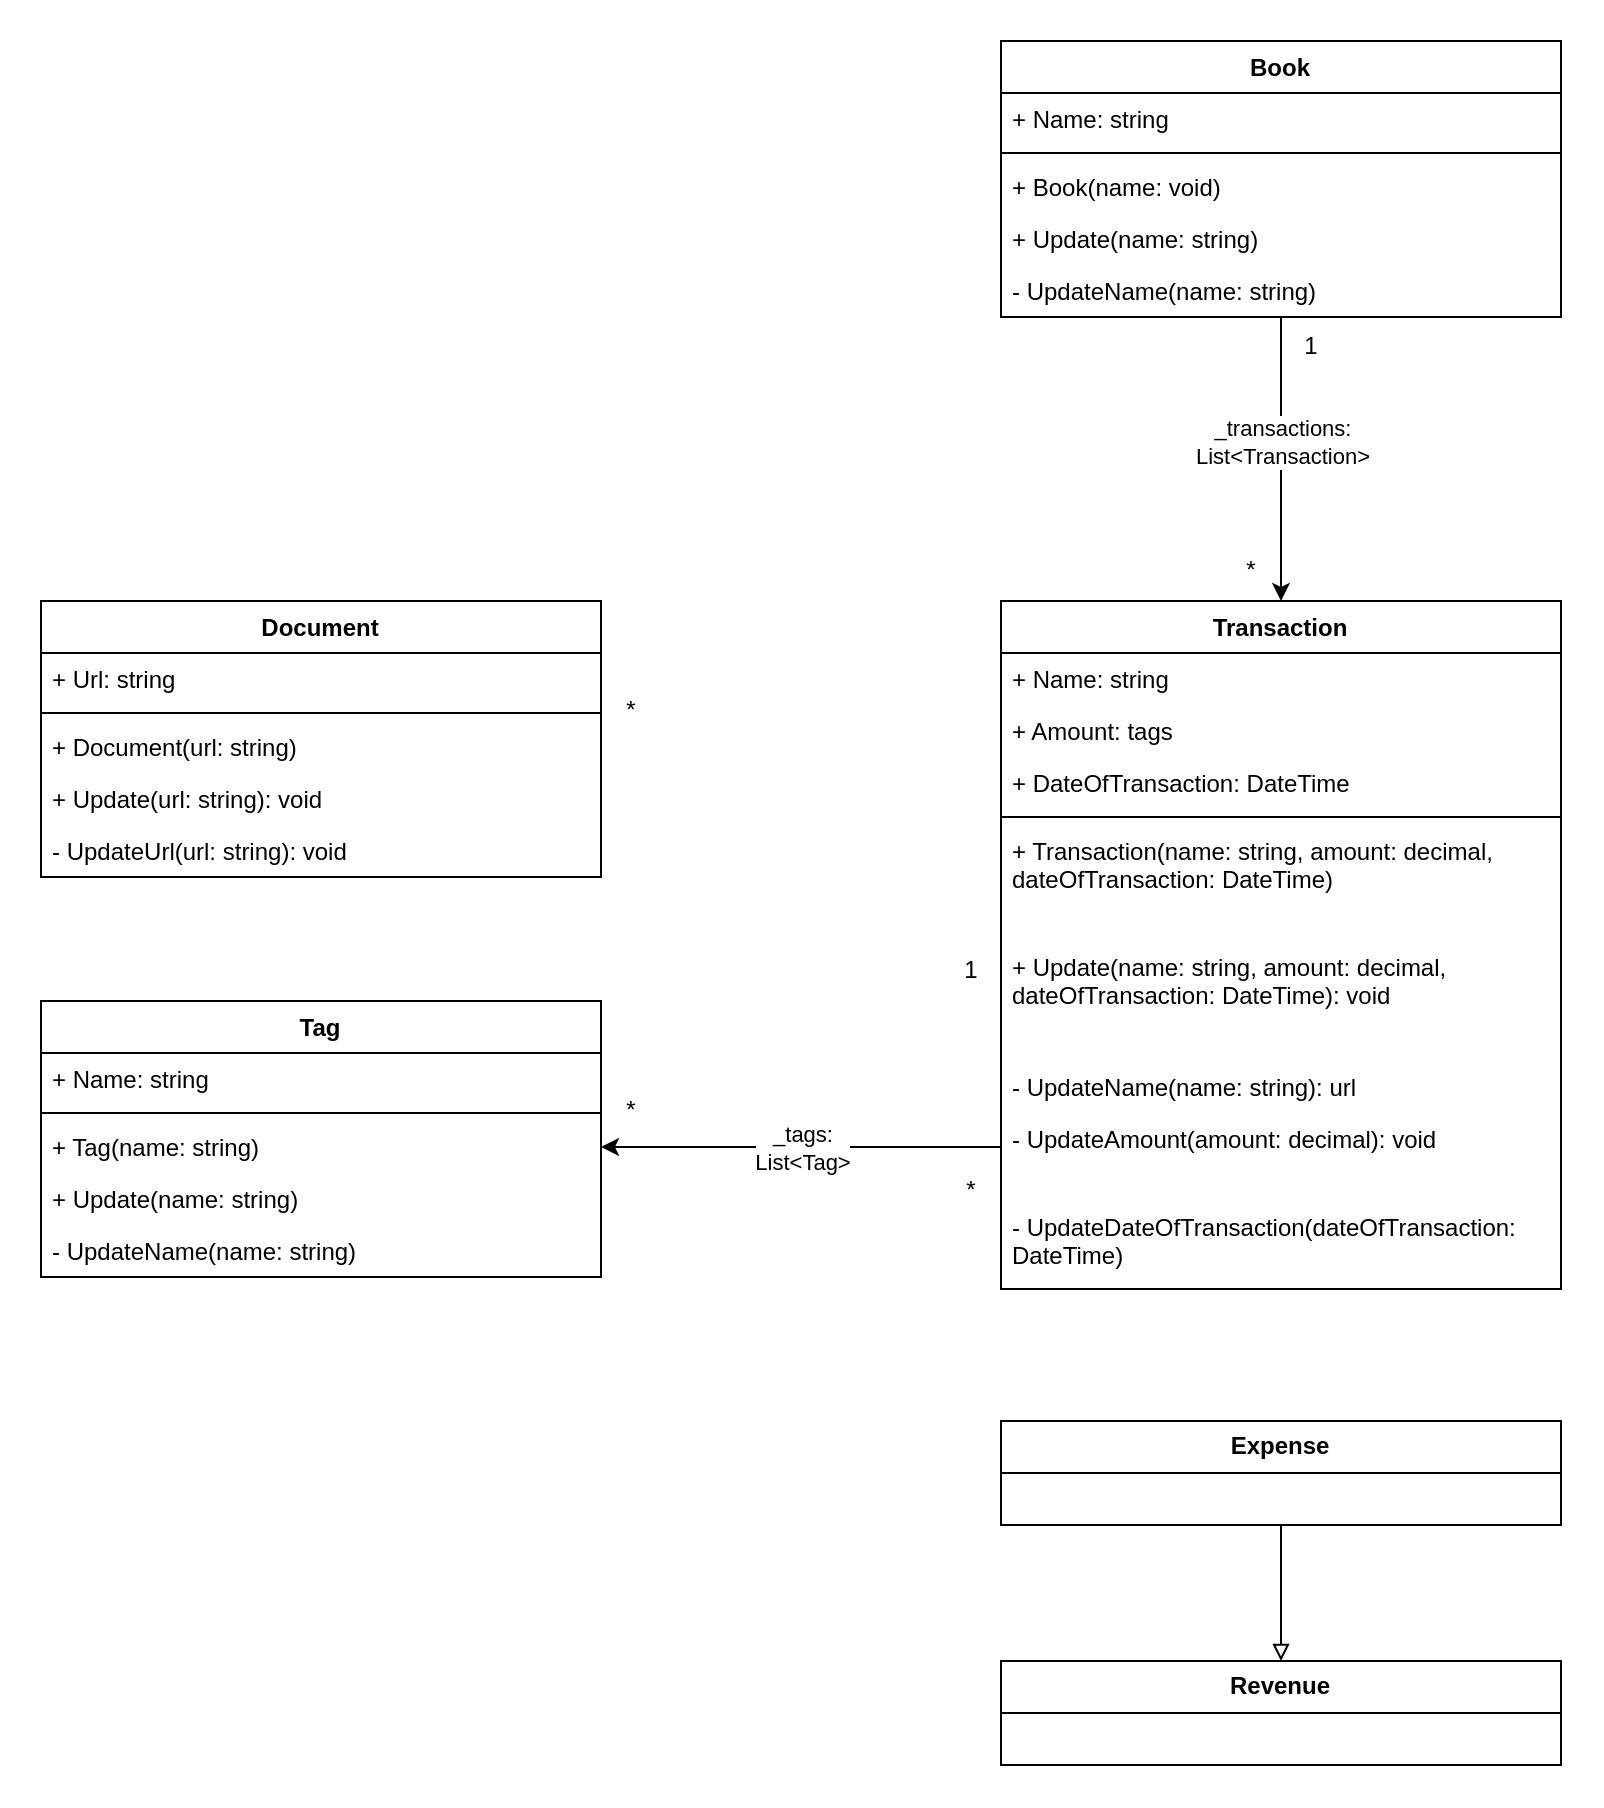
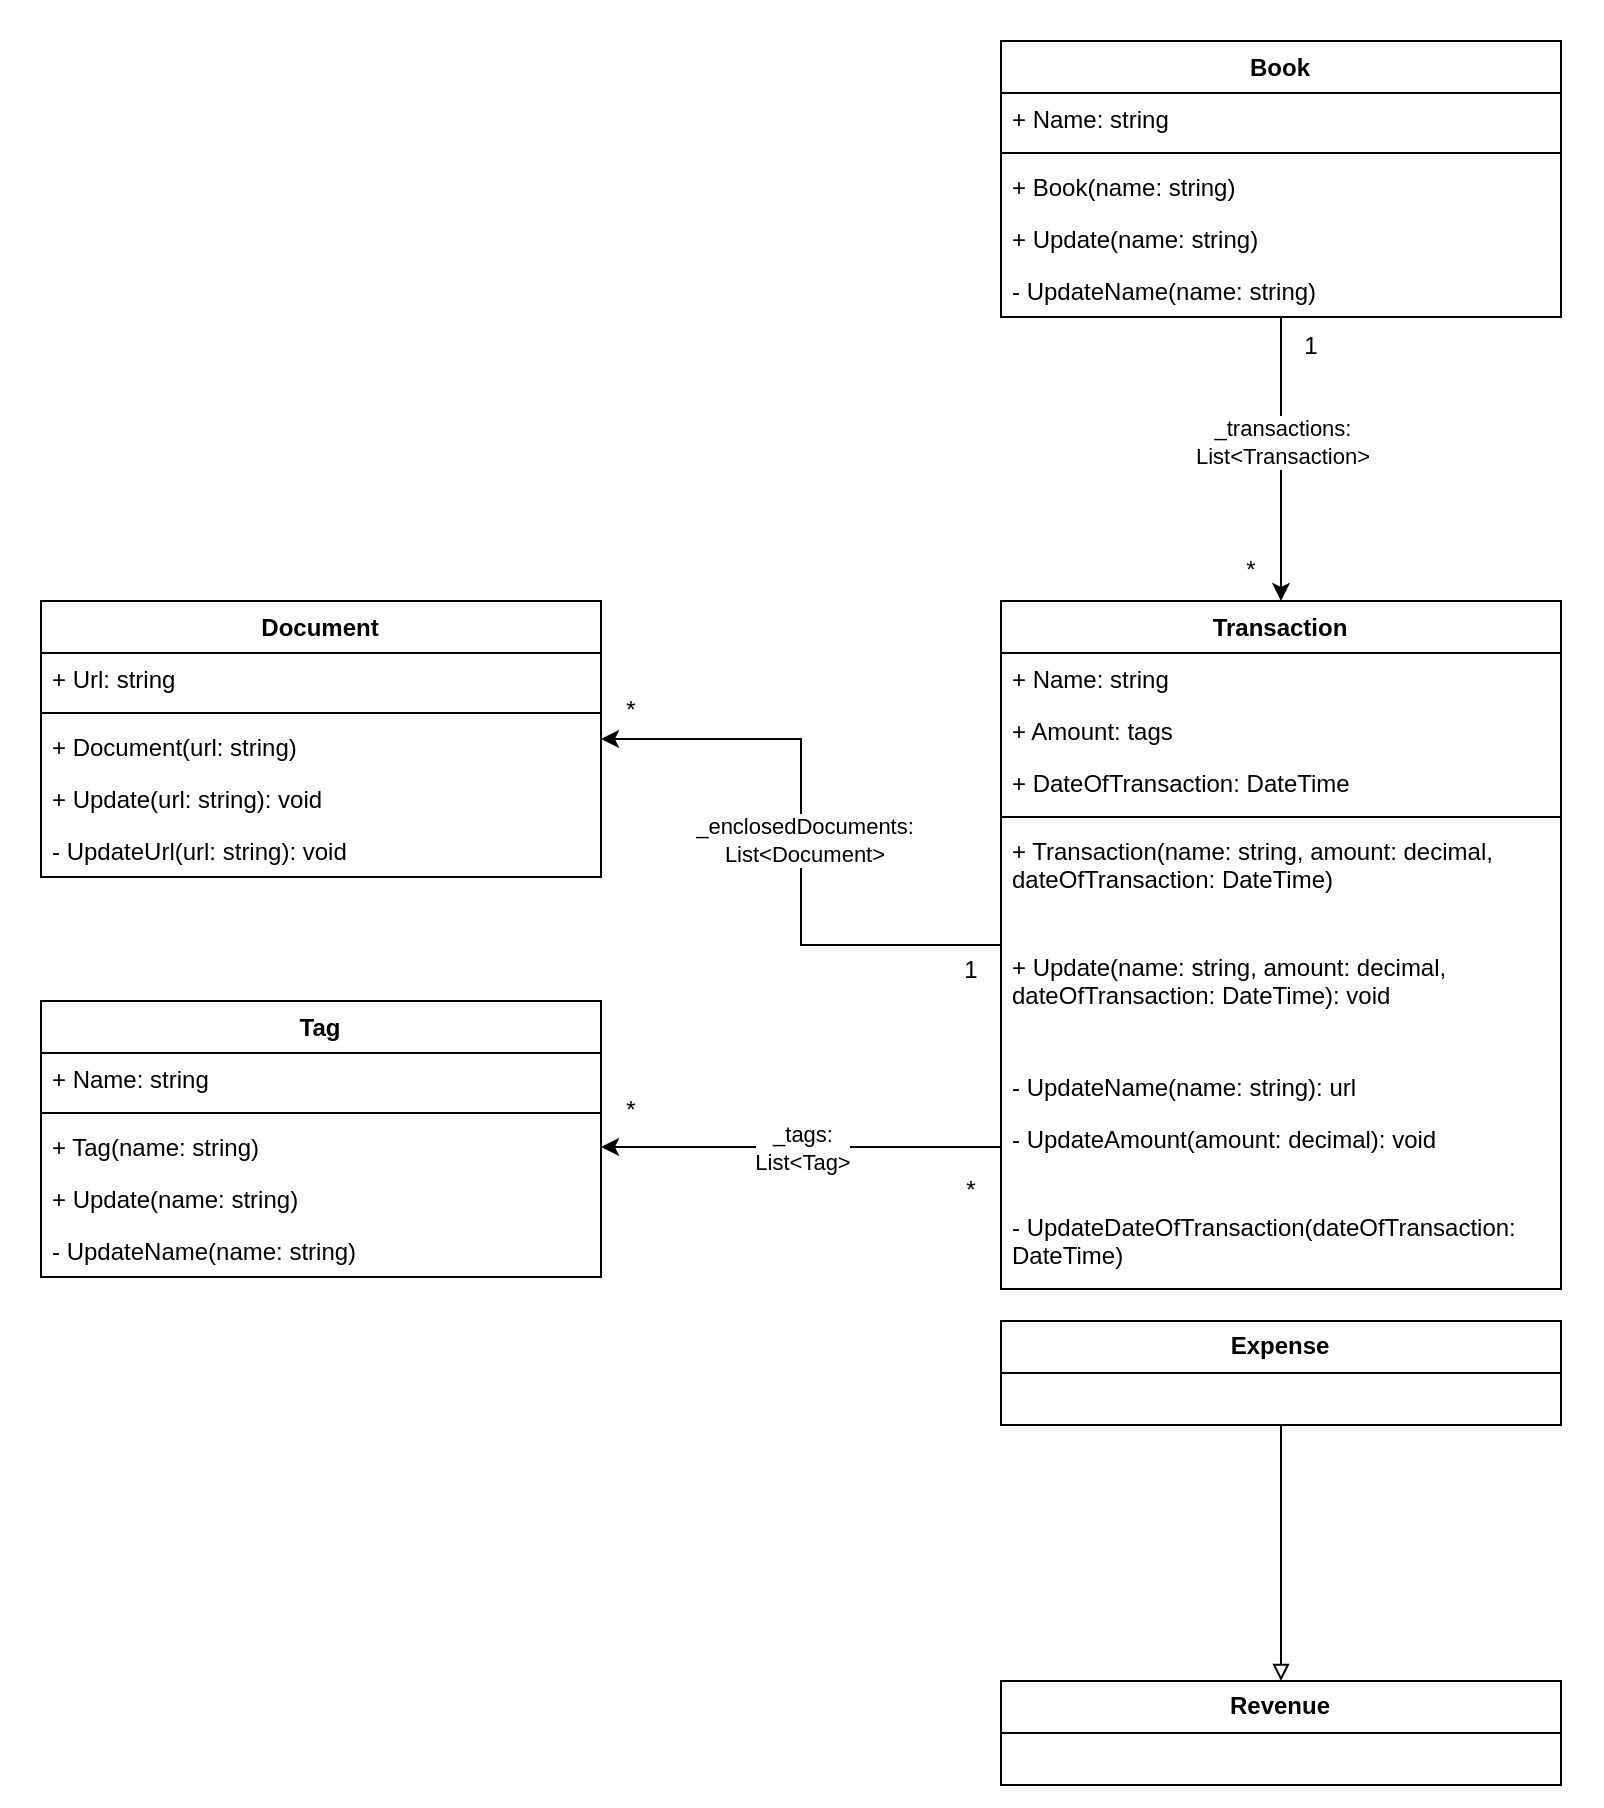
node "+ Book(name: void)": label "+ Book(name: void)" -> "+ Book(name: string)"
edge "Transaction" -> "Document": added, label "_enclosedDocuments: List<Document>"
node "Expense": moved (1281, 1473) -> (1281, 1373)
node "Revenue": moved (1281, 1713) -> (1281, 1733)
